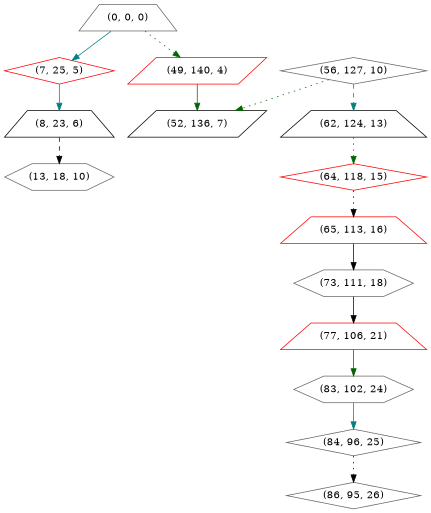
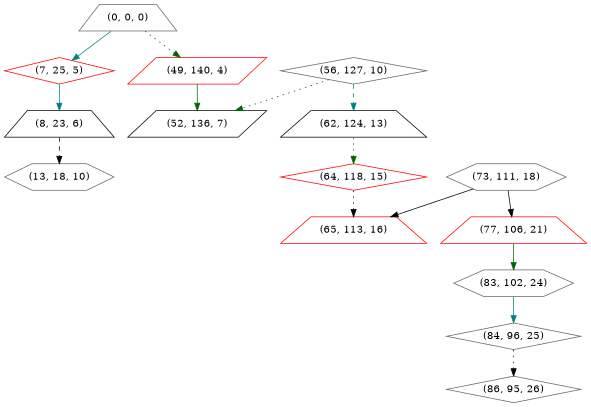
edge "(65, 113, 16)" -> "(73, 111, 18)": reversed
